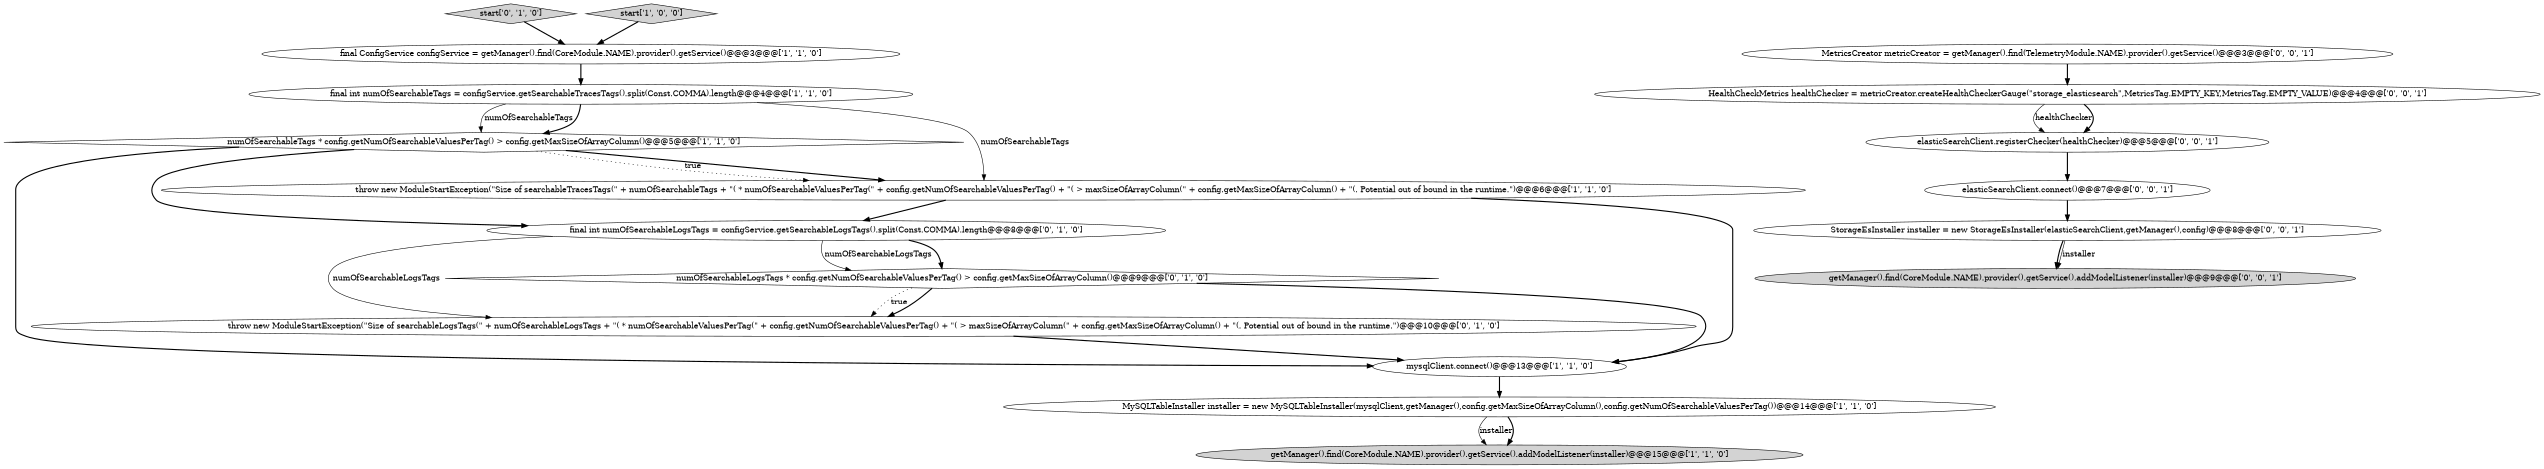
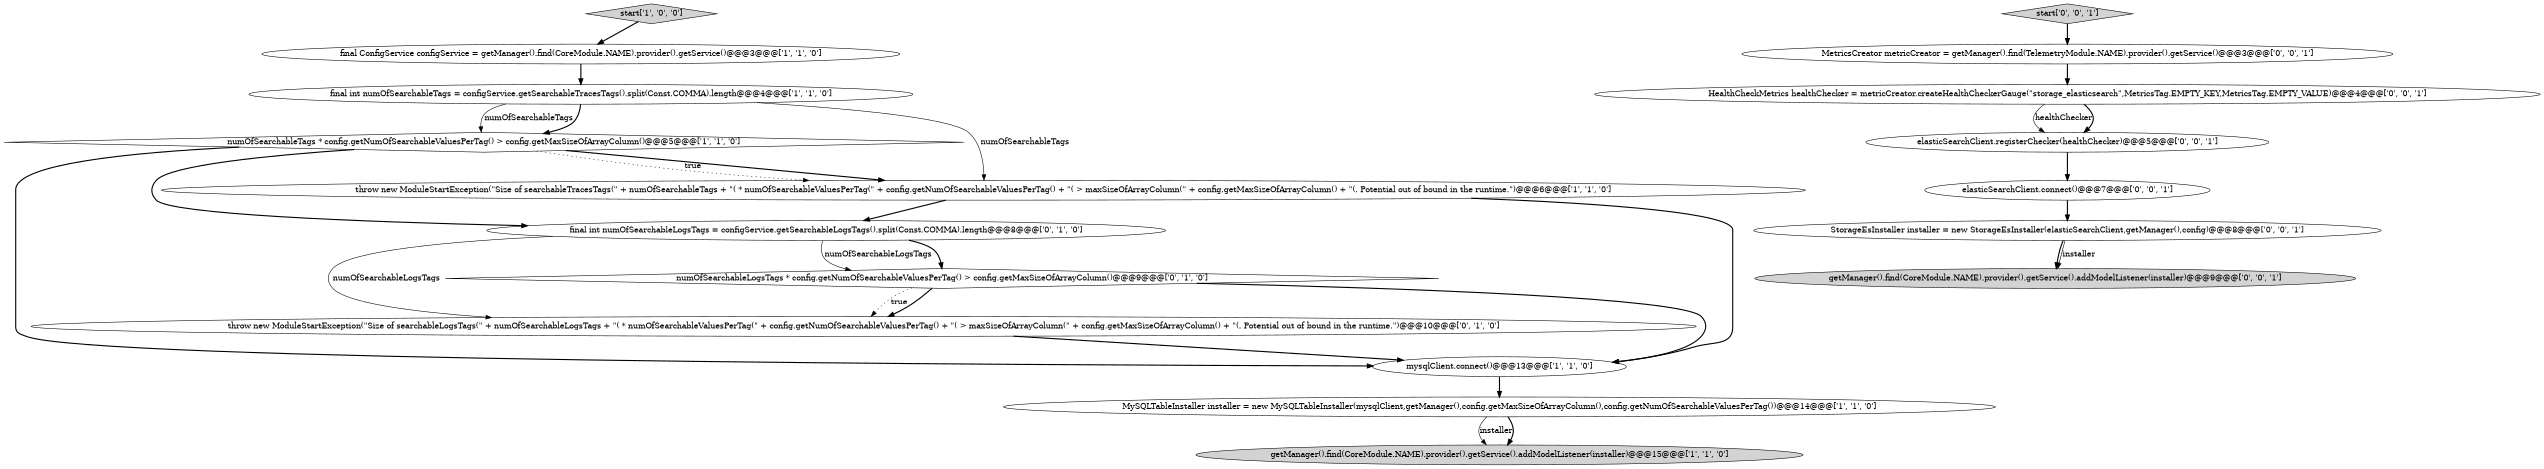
node "start['0', '1', '0']": removed
node "start['0', '0', '1']": added
